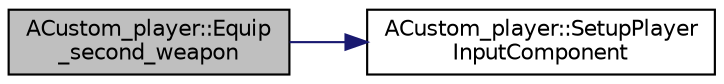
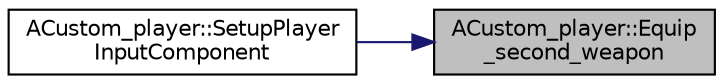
edge "ACustom_player::Equip _second_weapon" -> "ACustom_player::SetupPlayer InputComponent": reversed
